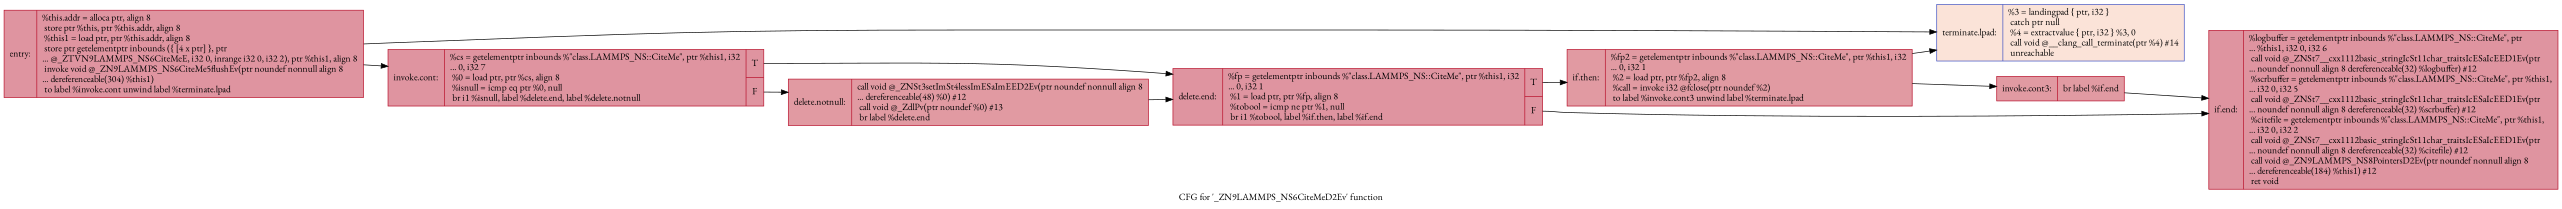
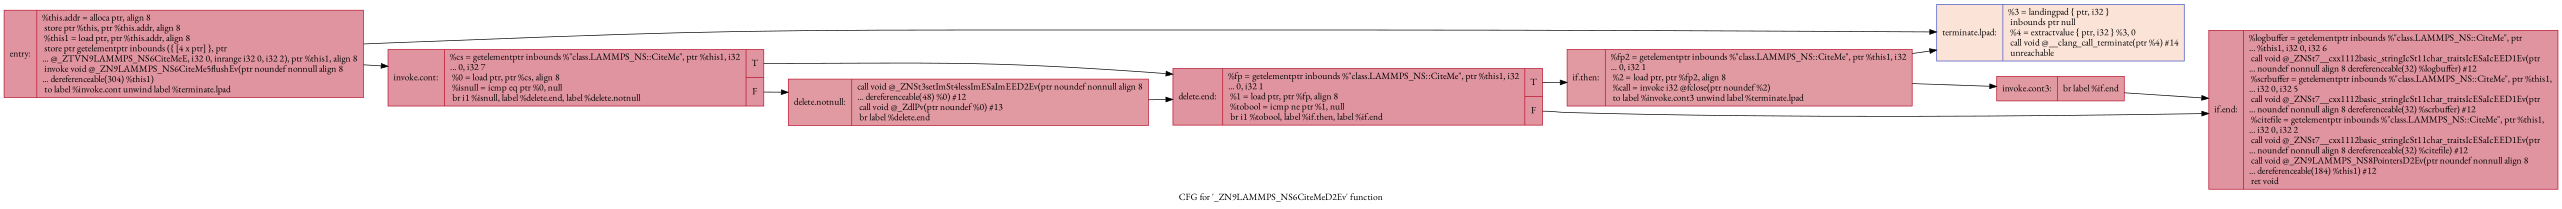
node "terminate.lpad:": text "catch ptr null" -> "inbounds ptr null"
